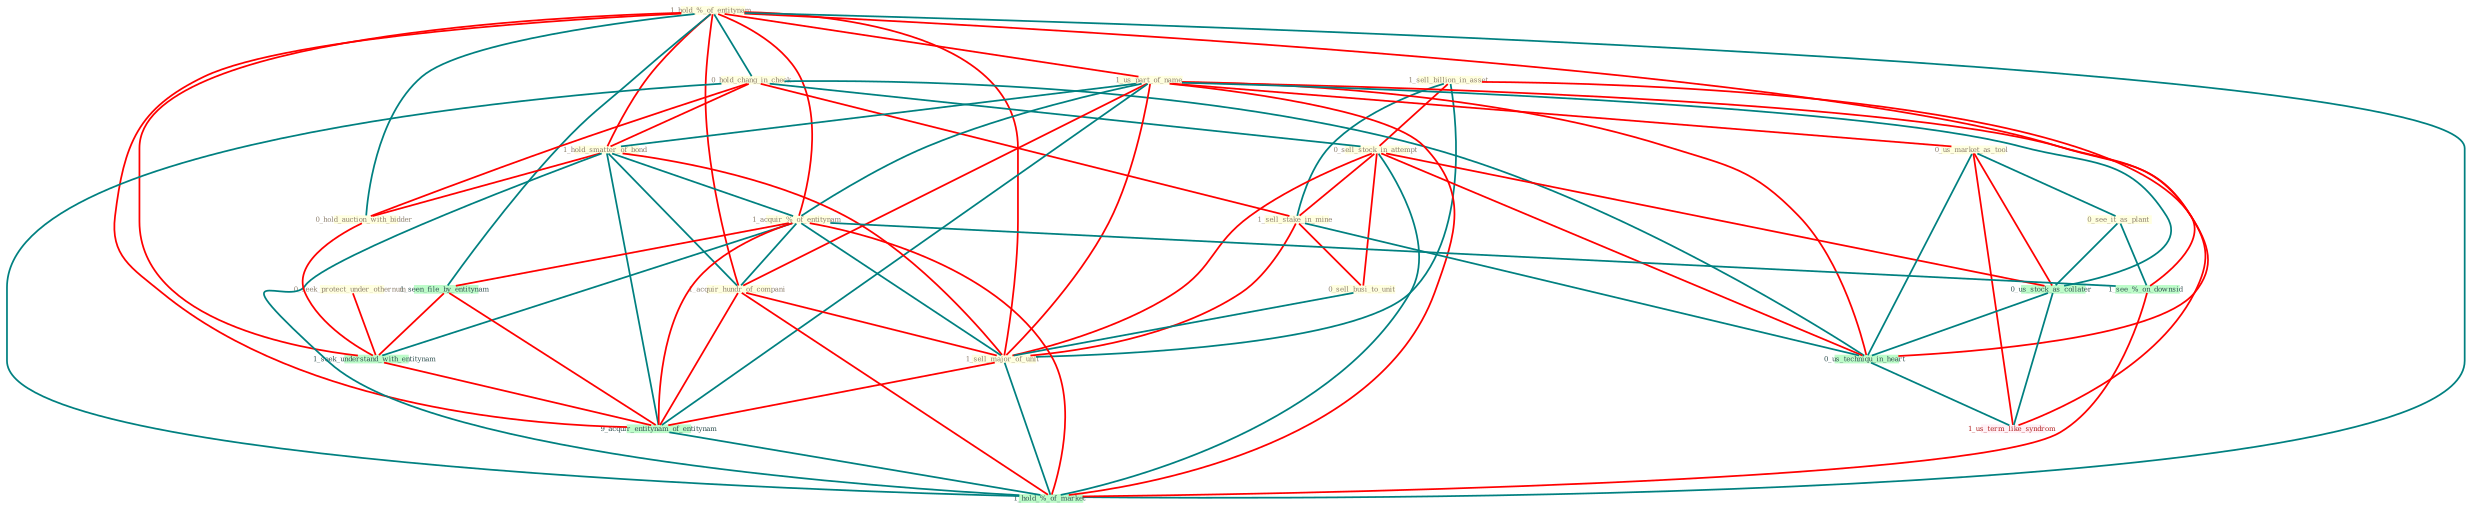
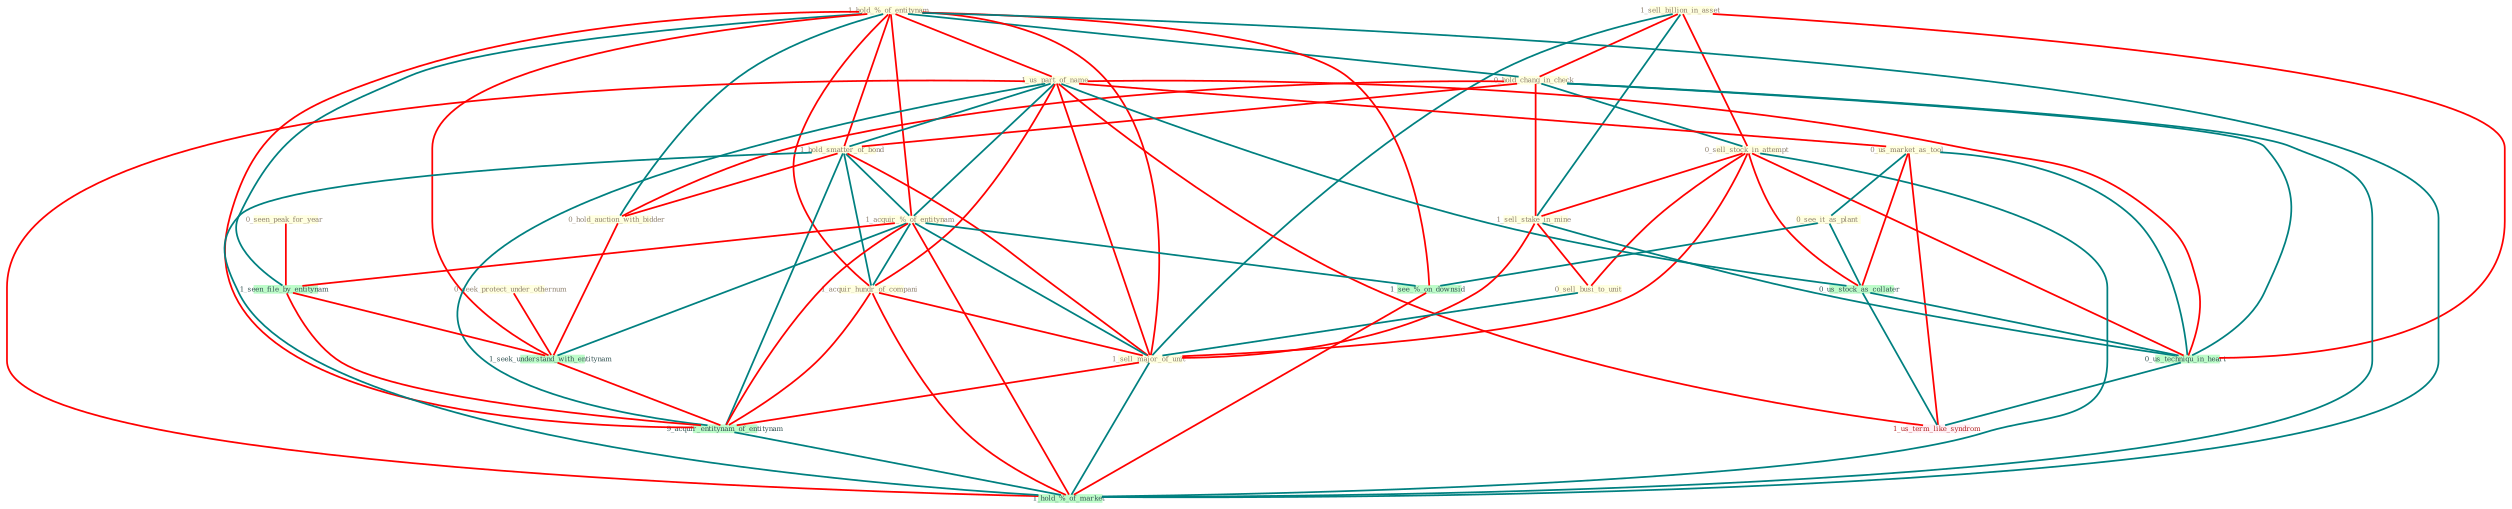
edge "1_sell_billion_in_asset" -- "0_hold_chang_in_check": added
node "0_seen_peak_for_year": added
